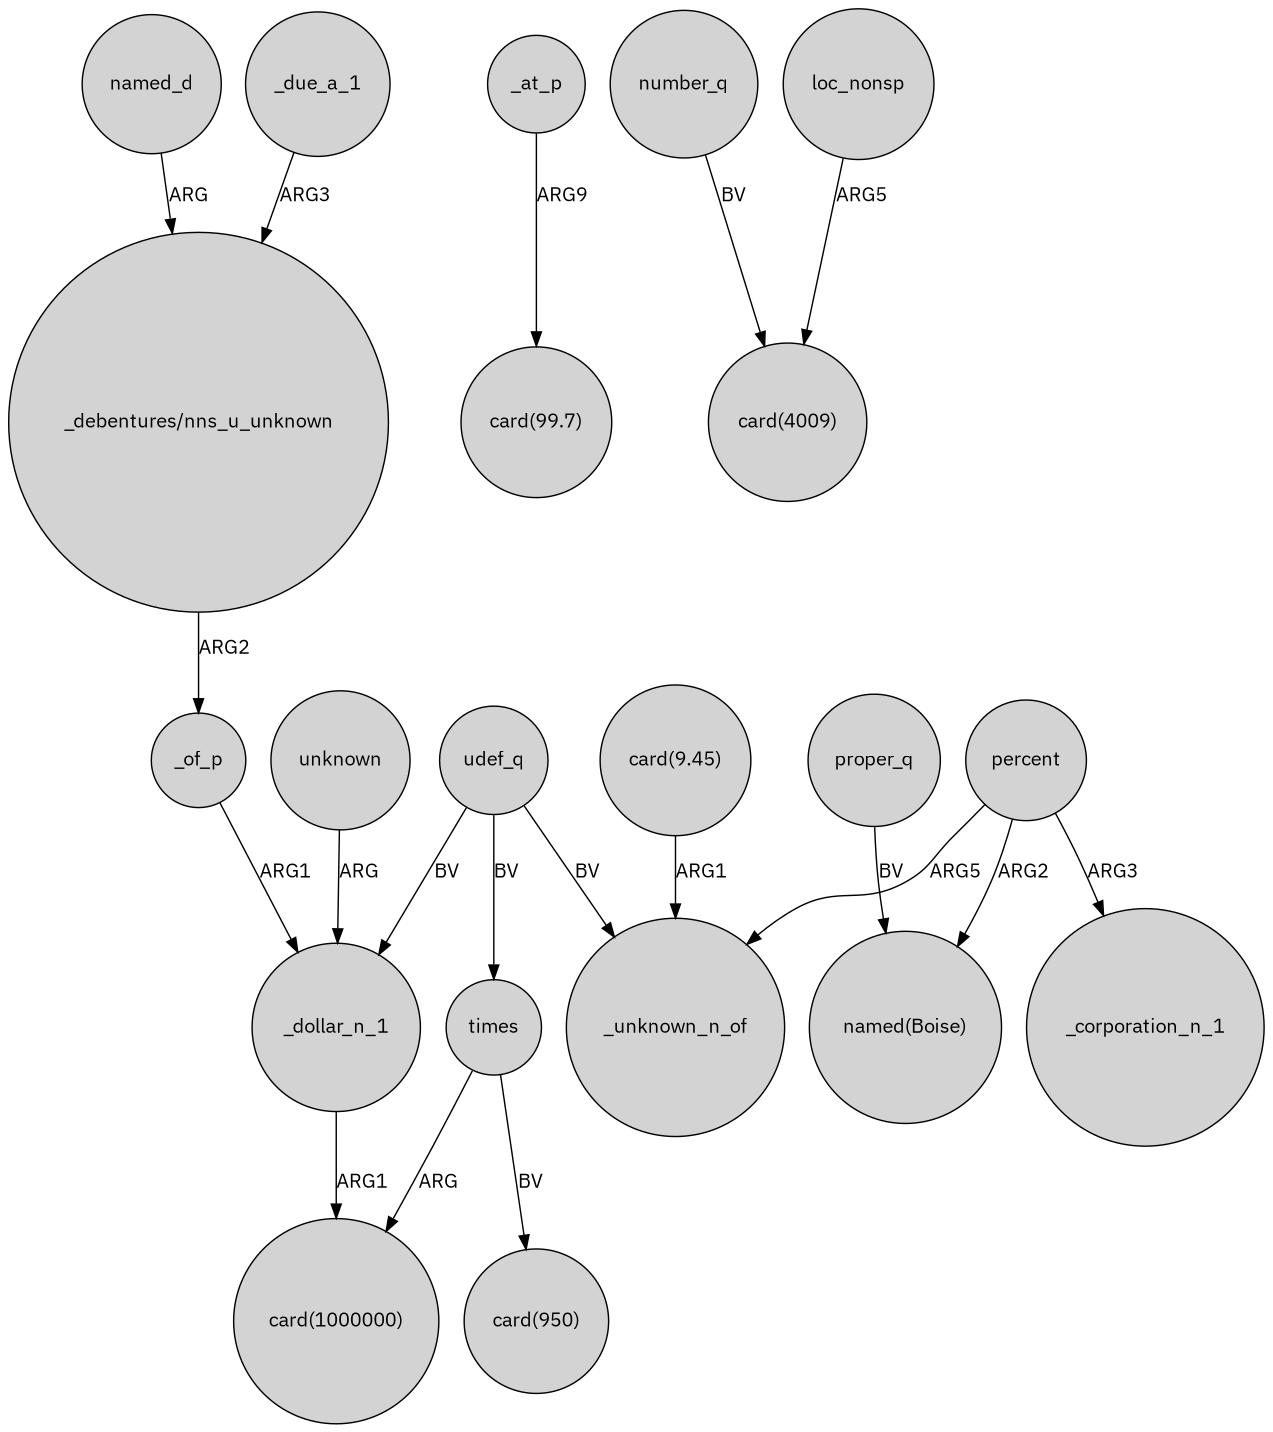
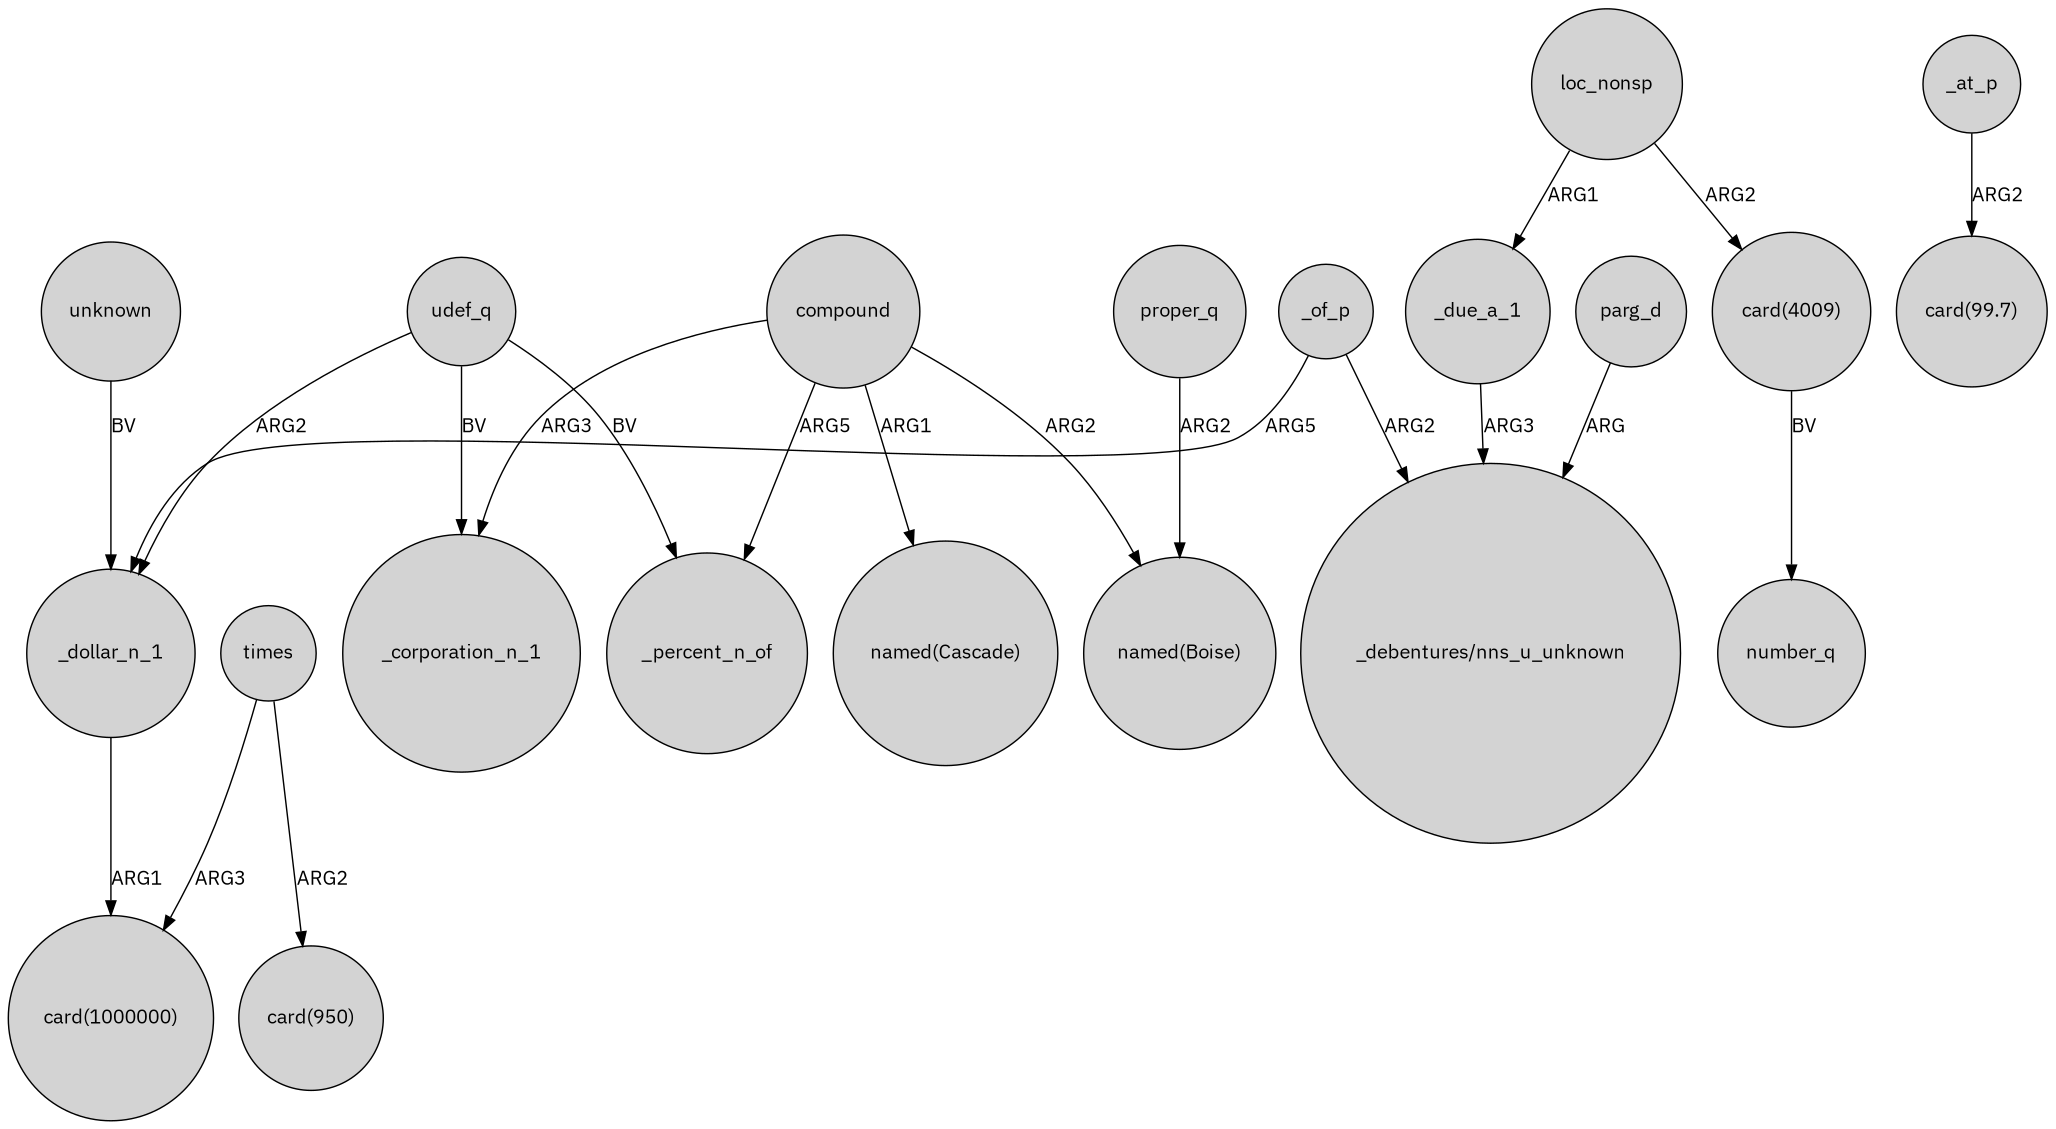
node "named_d": label "named_d" -> "parg_d"
edge "loc_nonsp" -> "_due_a_1": added, label "ARG1"
edge "_at_p" -> "card(99.7)": label "ARG9" -> "ARG2"
edge "loc_nonsp" -> "card(4009)": label "ARG5" -> "ARG2"
edge "number_q" -> "card(4009)": reversed
node "named(Cascade)": added
edge "_debentures/nns_u_unknown" -> "_of_p": reversed
node "card(9.45)": removed
node "percent": label "percent" -> "compound"
edge "_of_p" -> "_dollar_n_1": label "ARG1" -> "ARG5"
edge "unknown" -> "_dollar_n_1": label "ARG" -> "BV"
edge "udef_q" -> "_dollar_n_1": label "BV" -> "ARG2"
edge "proper_q" -> "named(Boise)": label "BV" -> "ARG2"
edge "udef_q" -> "times": now "udef_q" -> "_corporation_n_1"
node "_unknown_n_of": label "_unknown_n_of" -> "_percent_n_of"
edge "times" -> "card(1000000)": label "ARG" -> "ARG3"
edge "times" -> "card(950)": label "BV" -> "ARG2"
